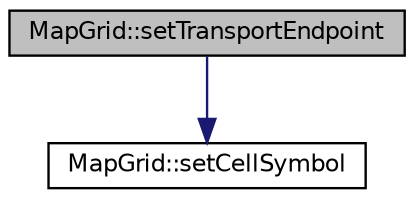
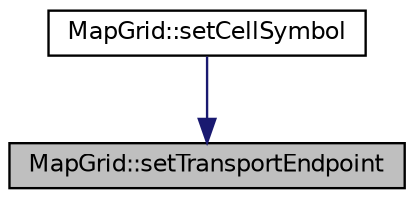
edge "MapGrid::setTransportEndpoint" -> "MapGrid::setCellSymbol": reversed
